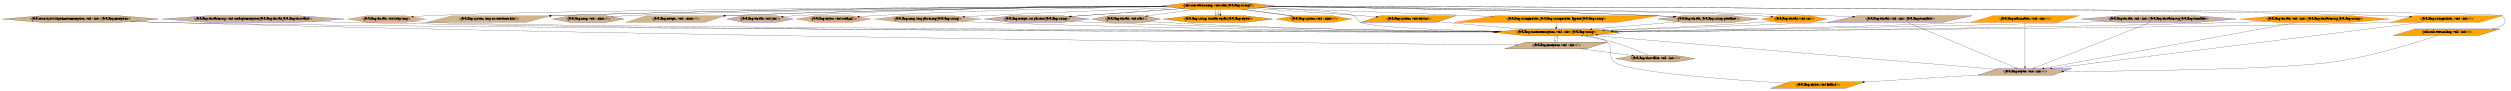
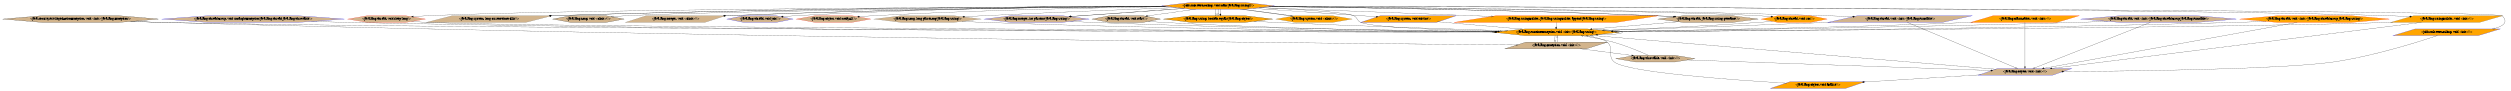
edge "<java.lang.String: boolean equals(java.lang.Object)>" -> "<java.lang.RuntimeException: void <init>(java.lang.String)>": added
edge "<java.lang.Throwable: void <init>()>" -> "<java.lang.Object: void <init>()>": added
